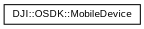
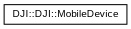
node "DJI::OSDK::MobileDevice": label "DJI::OSDK::MobileDevice" -> "DJI::DJI::MobileDevice"
